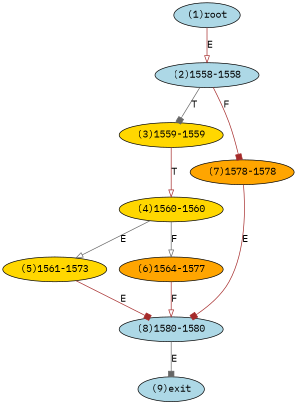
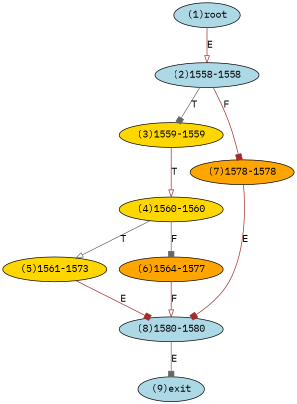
edge "(4)1560-1560" -> "(6)1564-1577": arrowhead onormal -> box
edge "(4)1560-1560" -> "(5)1561-1573": label "E" -> "T"
